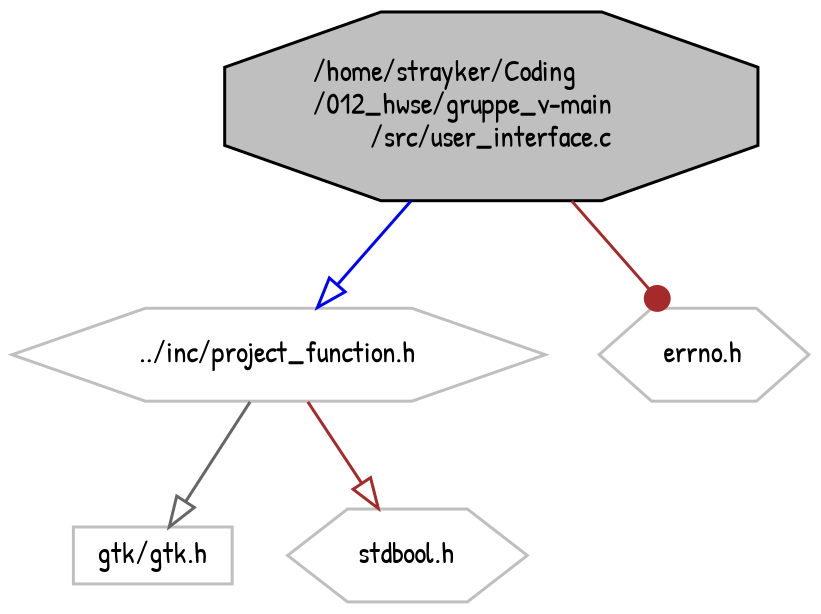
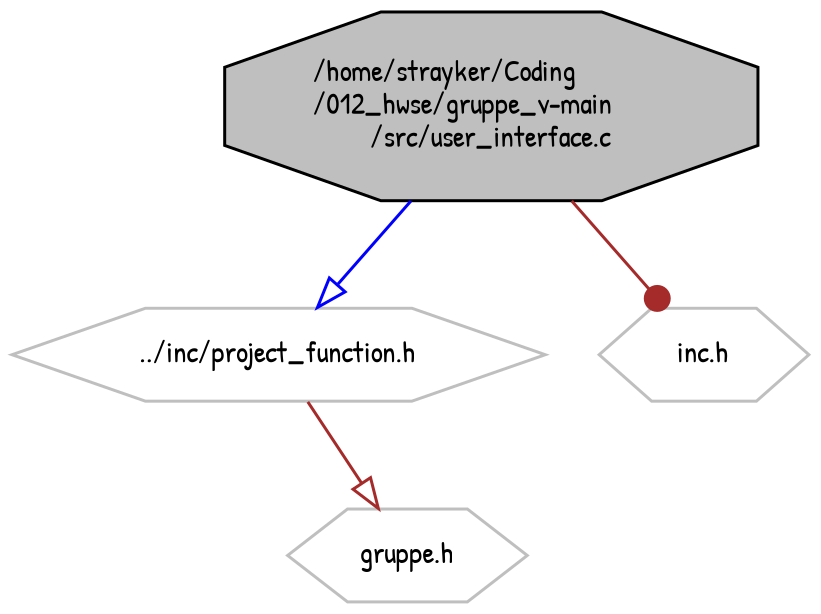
node "errno.h": label "errno.h" -> "inc.h"
node "gtk/gtk.h": removed
node "stdbool.h": label "stdbool.h" -> "gruppe.h"
